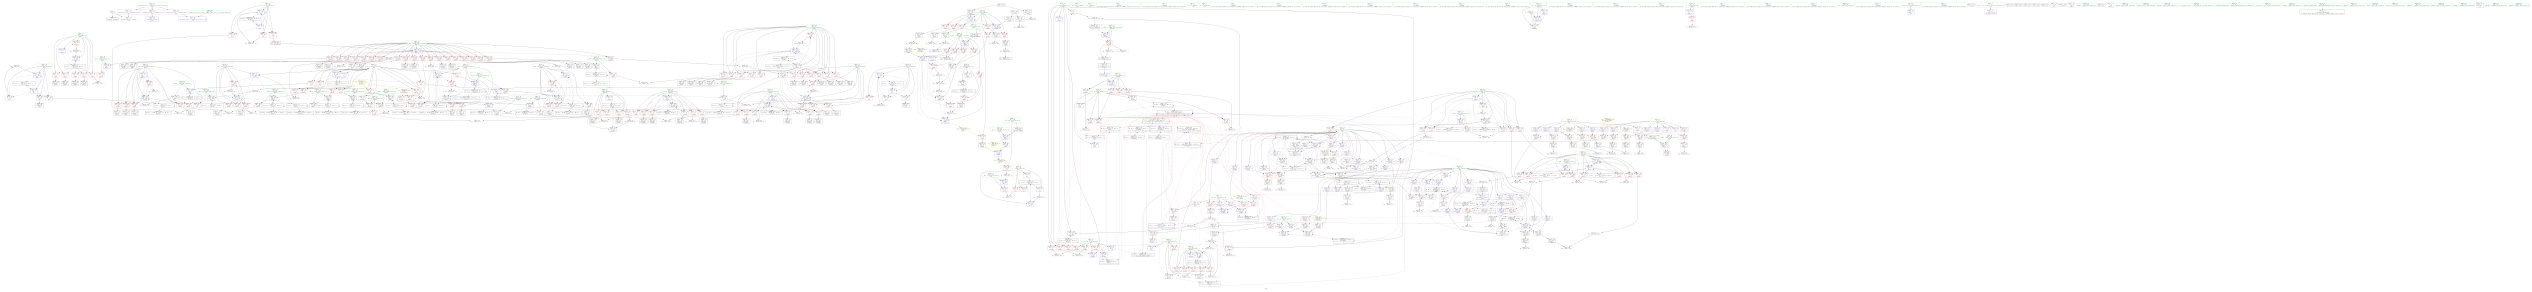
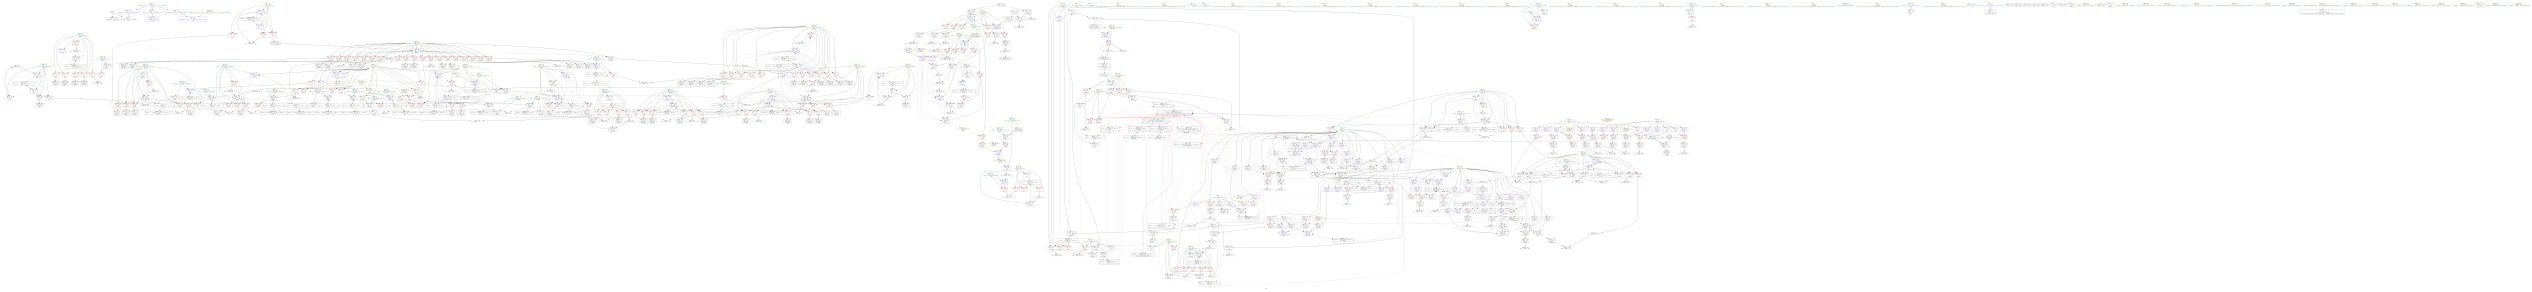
node "NodeID: 813": removed
node "NodeID: 258": removed
